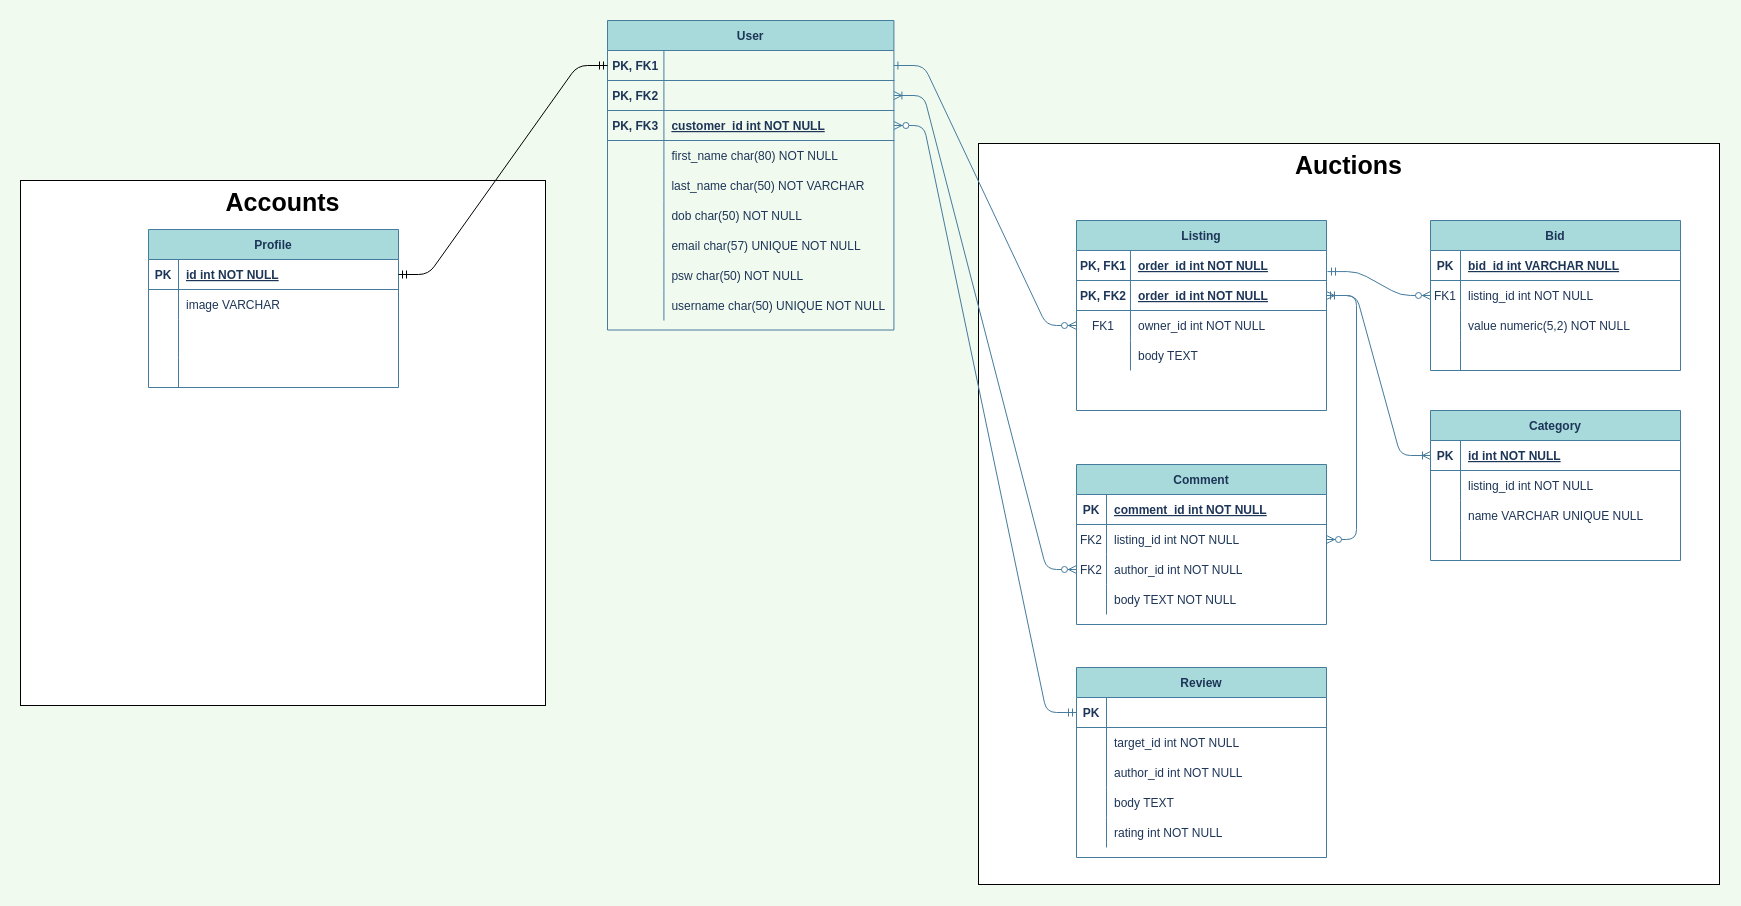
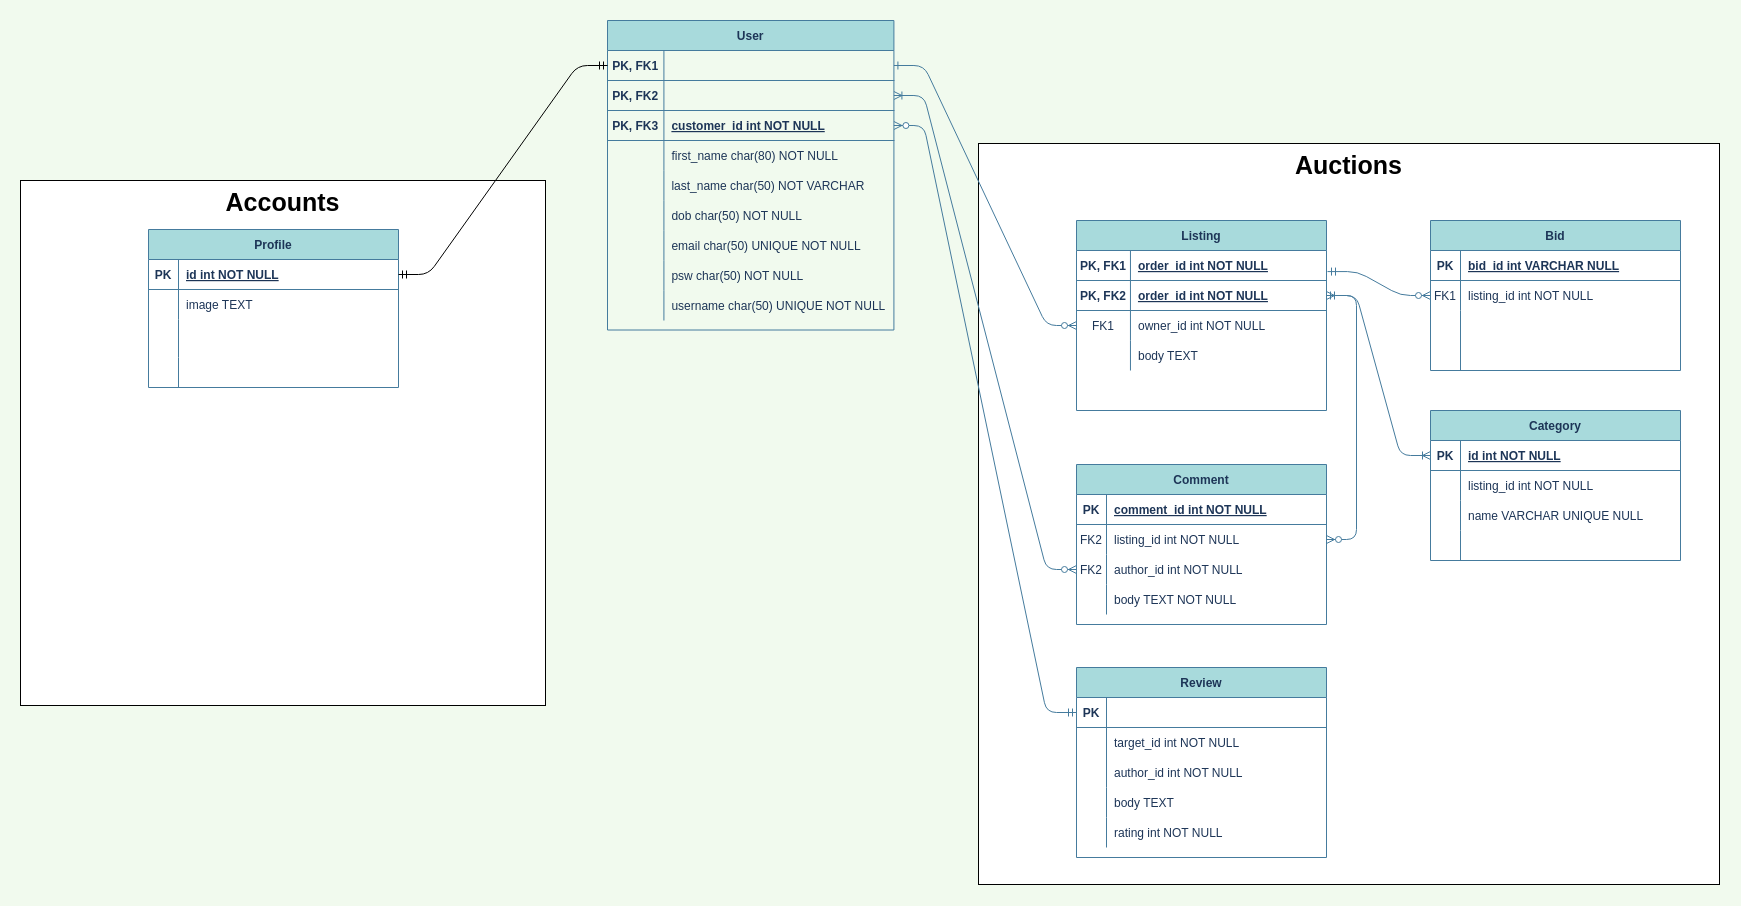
node "email char(57) UNIQUE NOT NULL": label "email char(57) UNIQUE NOT NULL" -> "email char(50) UNIQUE NOT NULL"
node "image VARCHAR": label "image VARCHAR" -> "image TEXT"
node "value numeric(5,2) NOT NULL": removed
